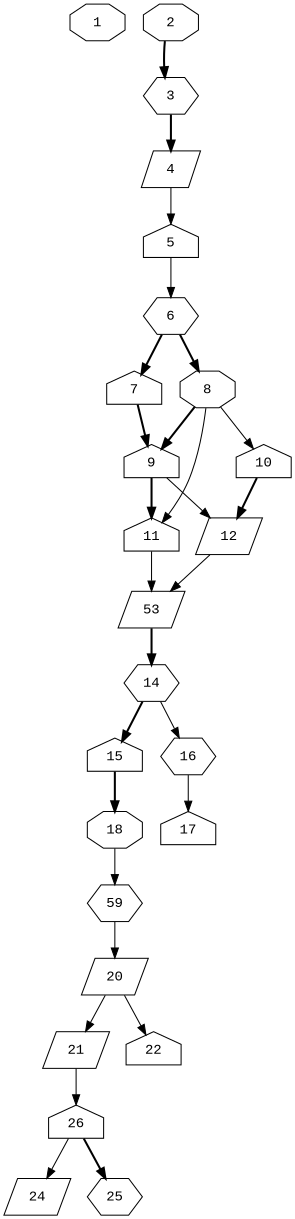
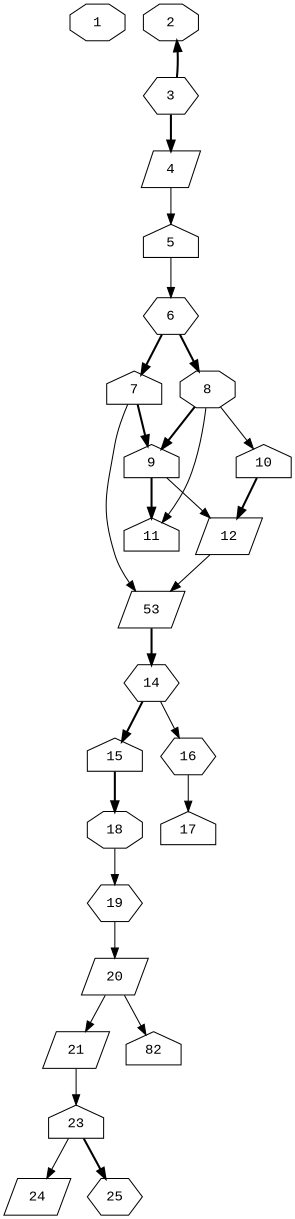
edge "2" -> "3": reversed
edge "11" -> "53": now "7" -> "53"
node "59": label "59" -> "19"
node "22": label "22" -> "82"
node "26": label "26" -> "23"
